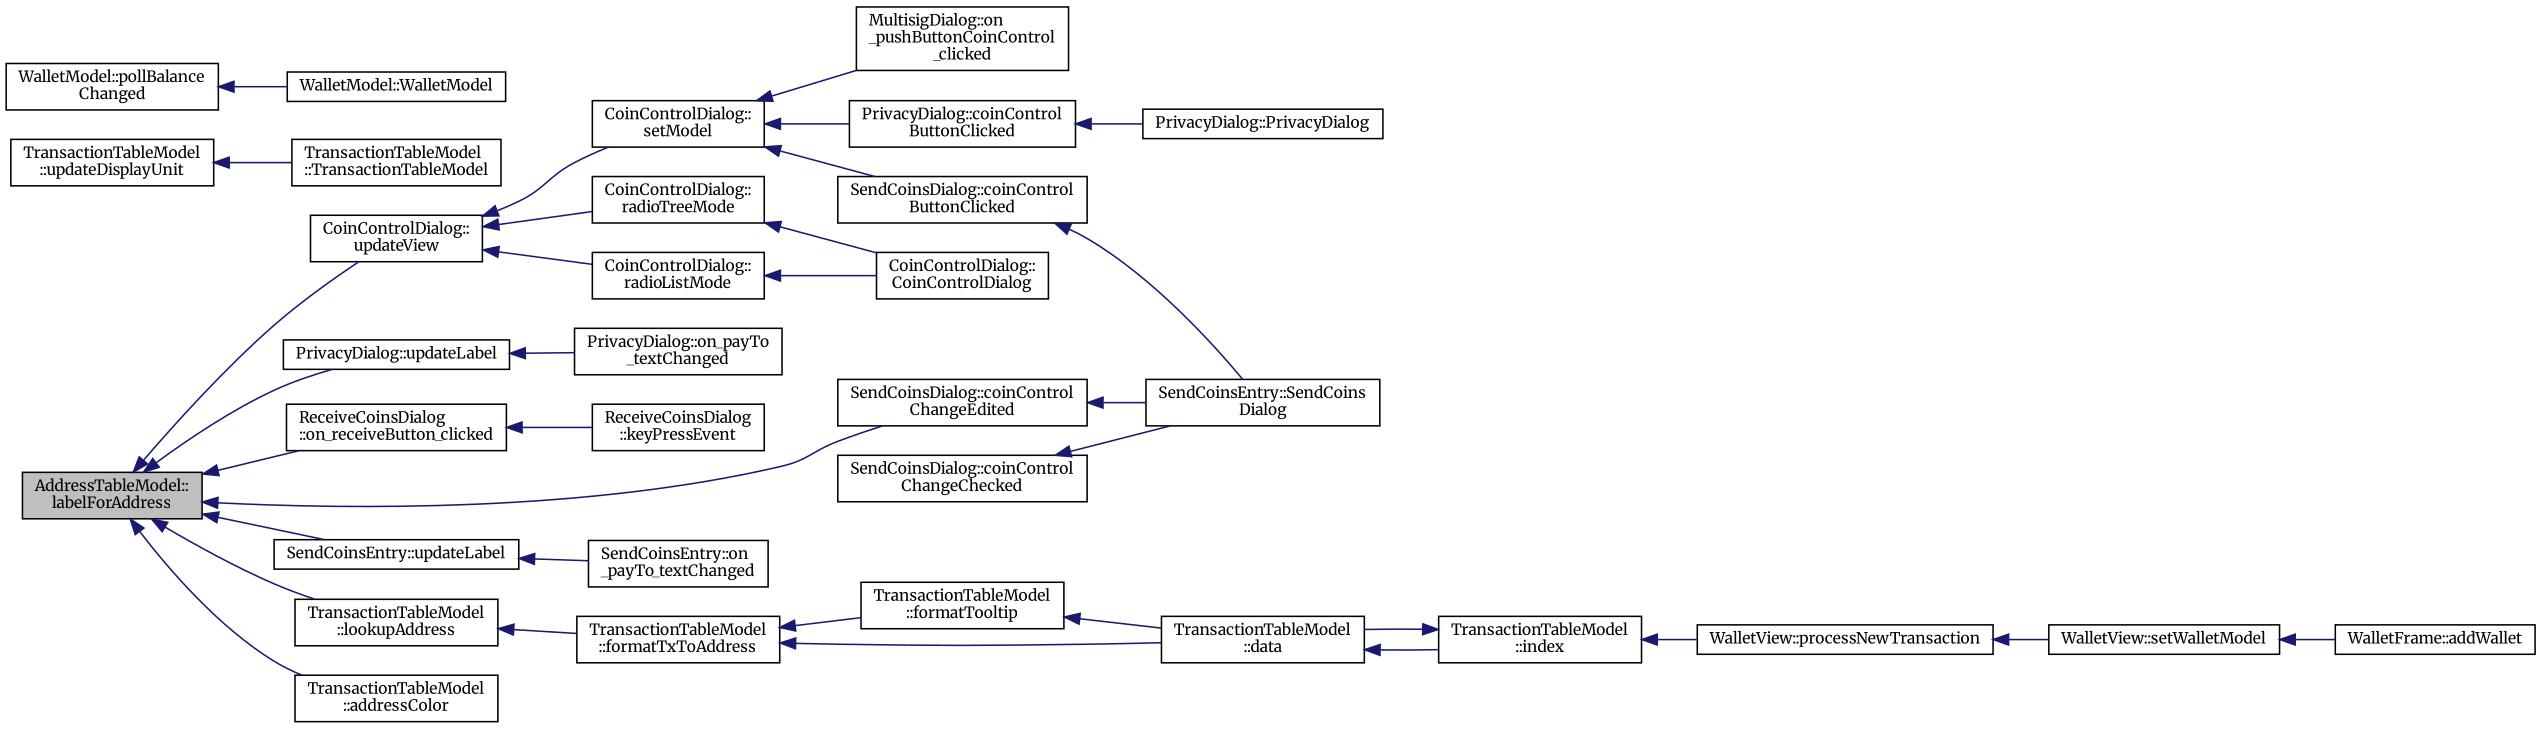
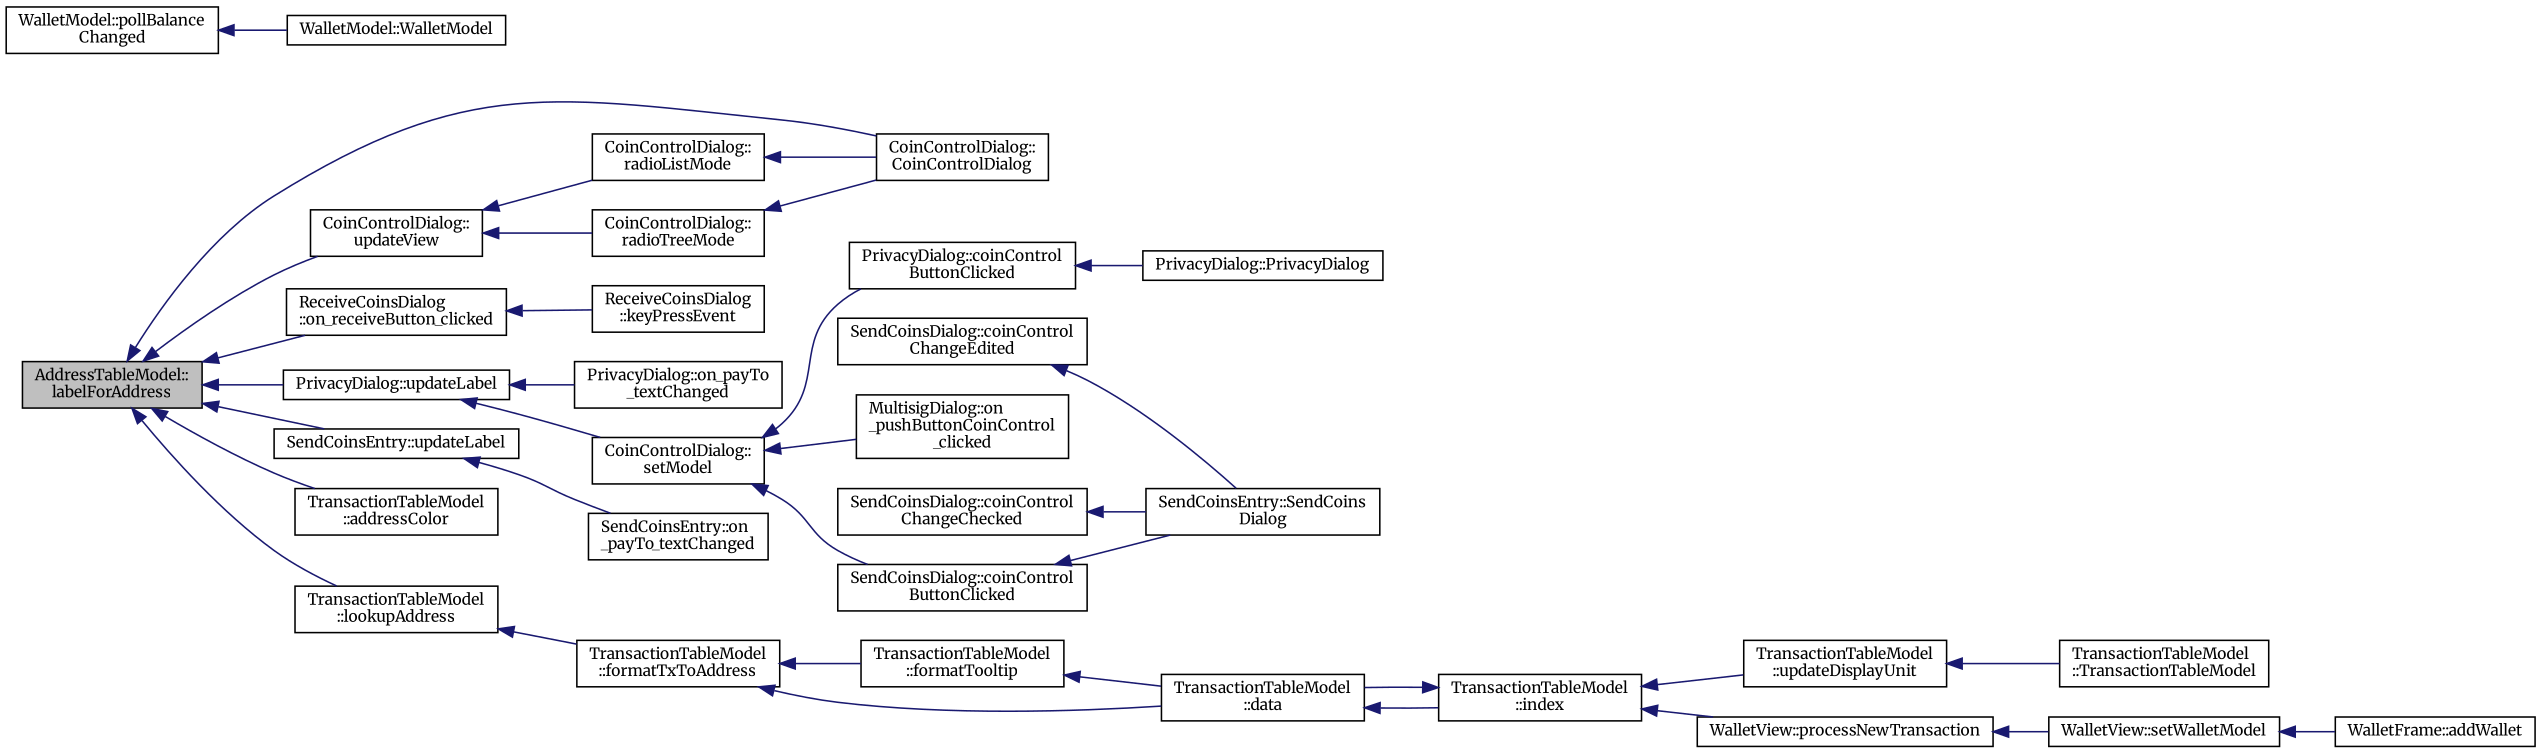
edge "CoinControlDialog:: setModel" -> "CoinControlDialog:: updateView": now "CoinControlDialog:: setModel" -> "PrivacyDialog::updateLabel"
edge "SendCoinsDialog::coinControl ChangeEdited" -> "AddressTableModel:: labelForAddress": now "CoinControlDialog:: CoinControlDialog" -> "AddressTableModel:: labelForAddress"
edge "TransactionTableModel ::updateDisplayUnit" -> "TransactionTableModel ::index": added
